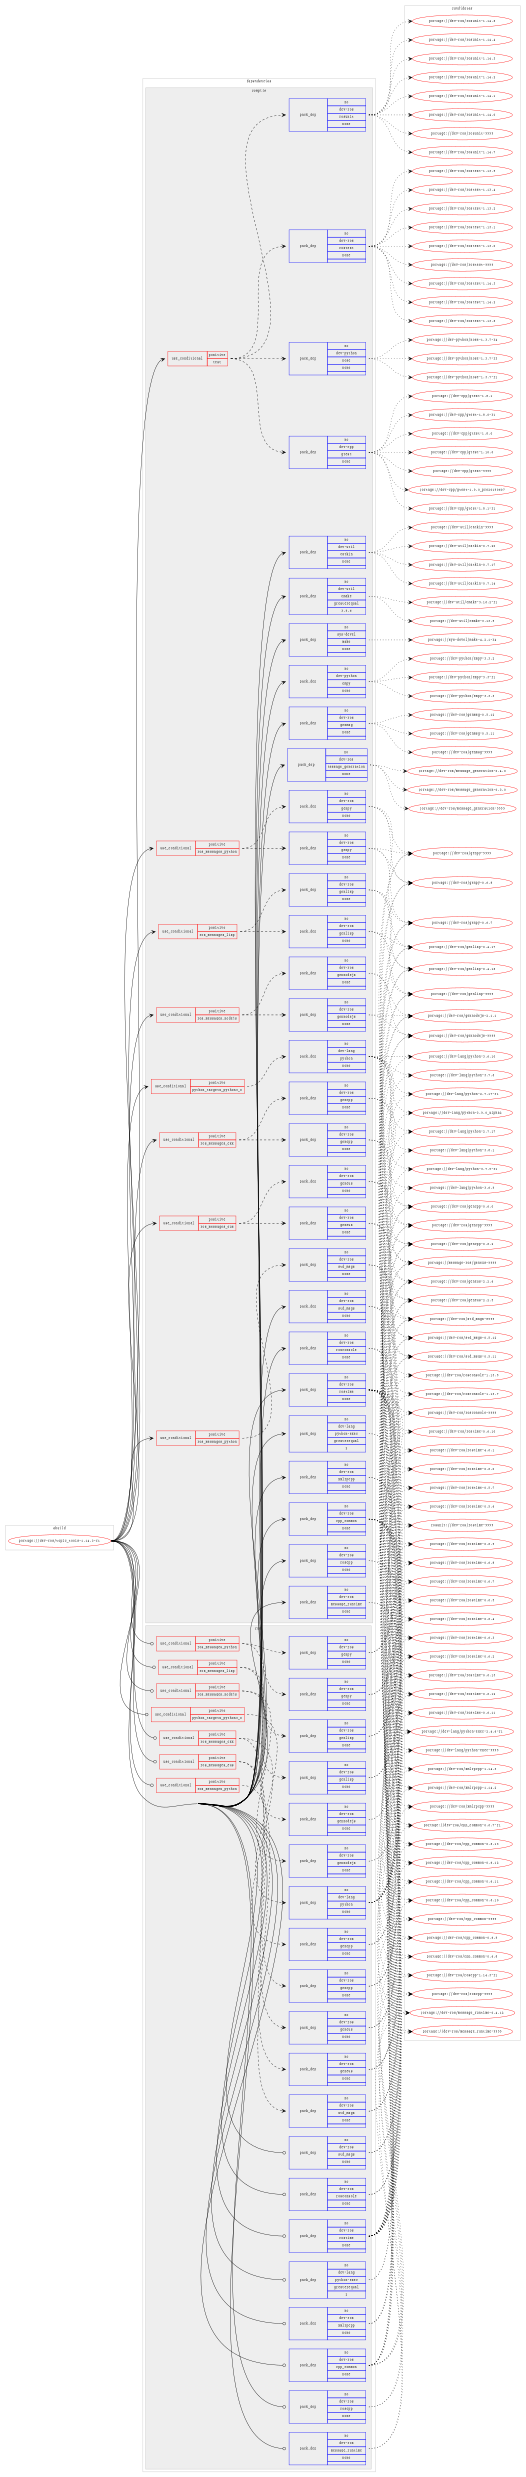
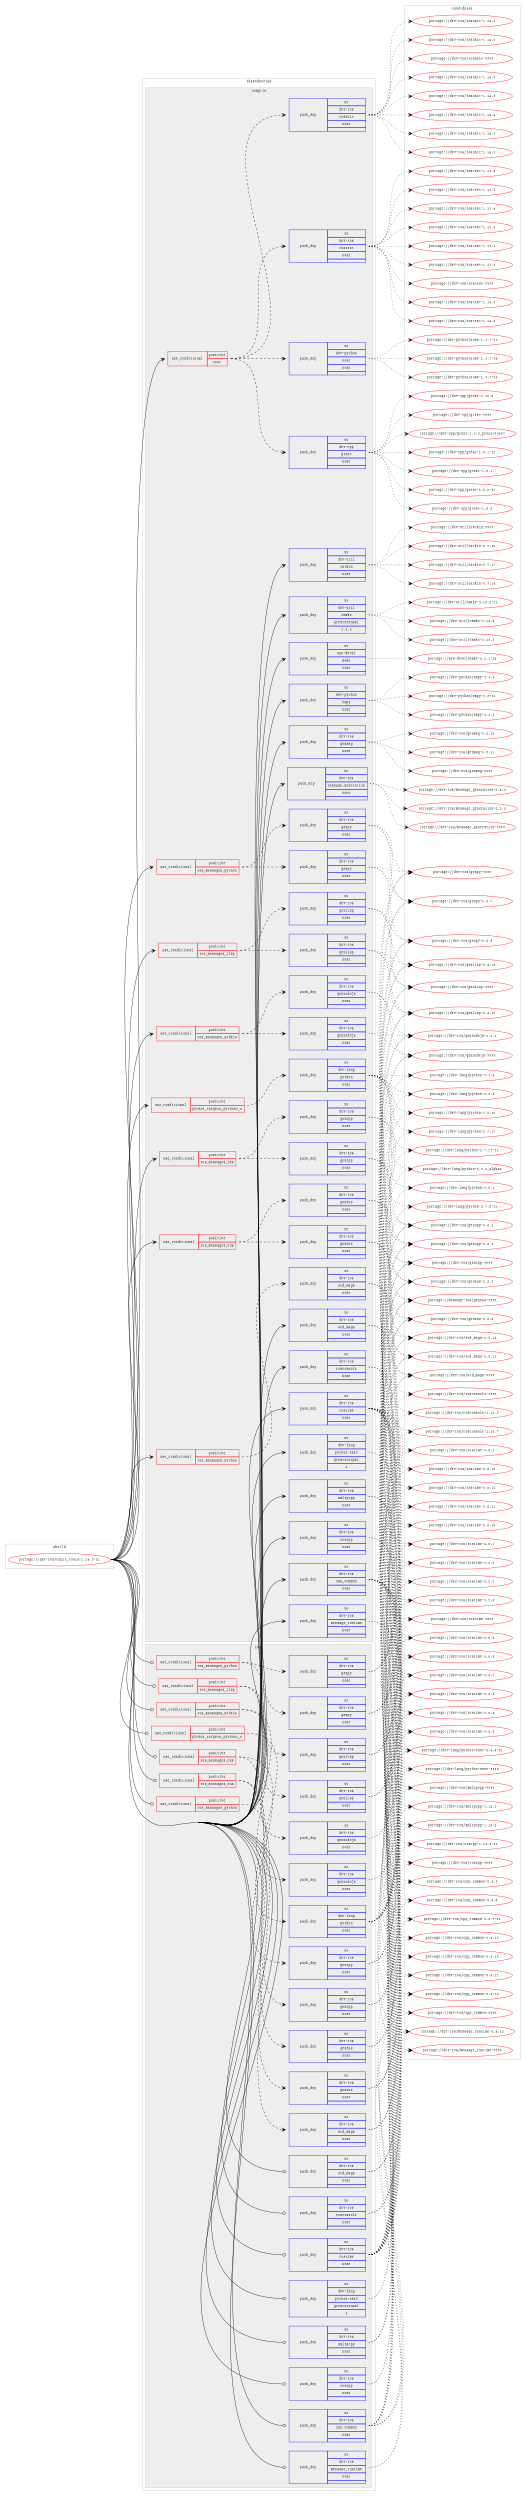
node "portage://dev-util/cmake-3.14.6": added
node "rosunit://dev-ros/rostime-9999": label "rosunit://dev-ros/rostime-9999" -> "portage://dev-ros/rostime-9999"
